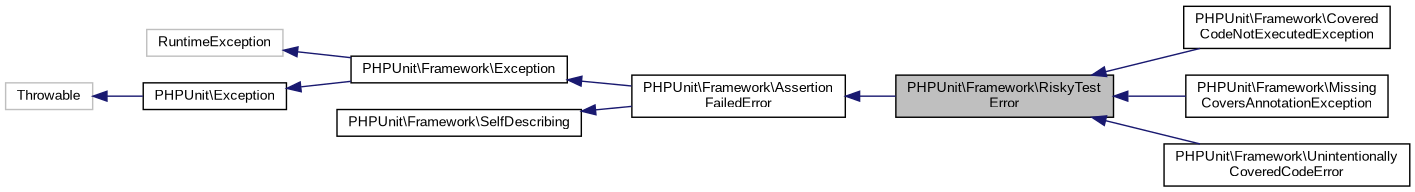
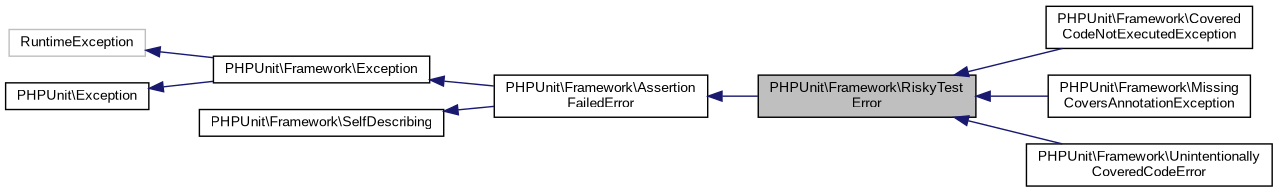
node "Throwable": removed
